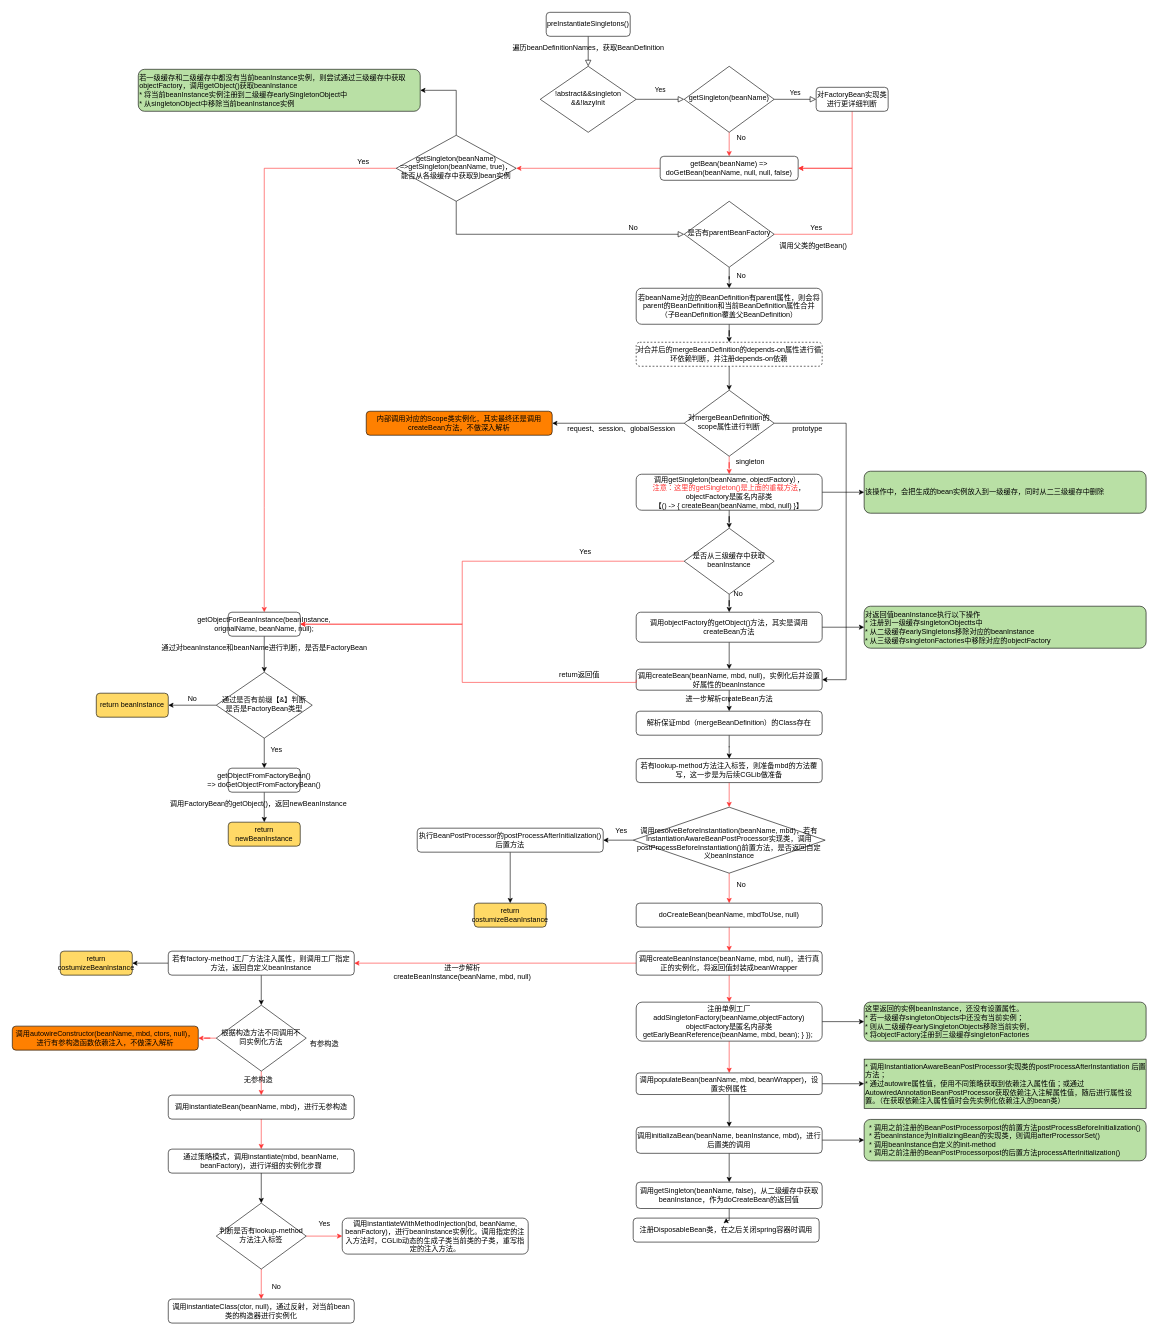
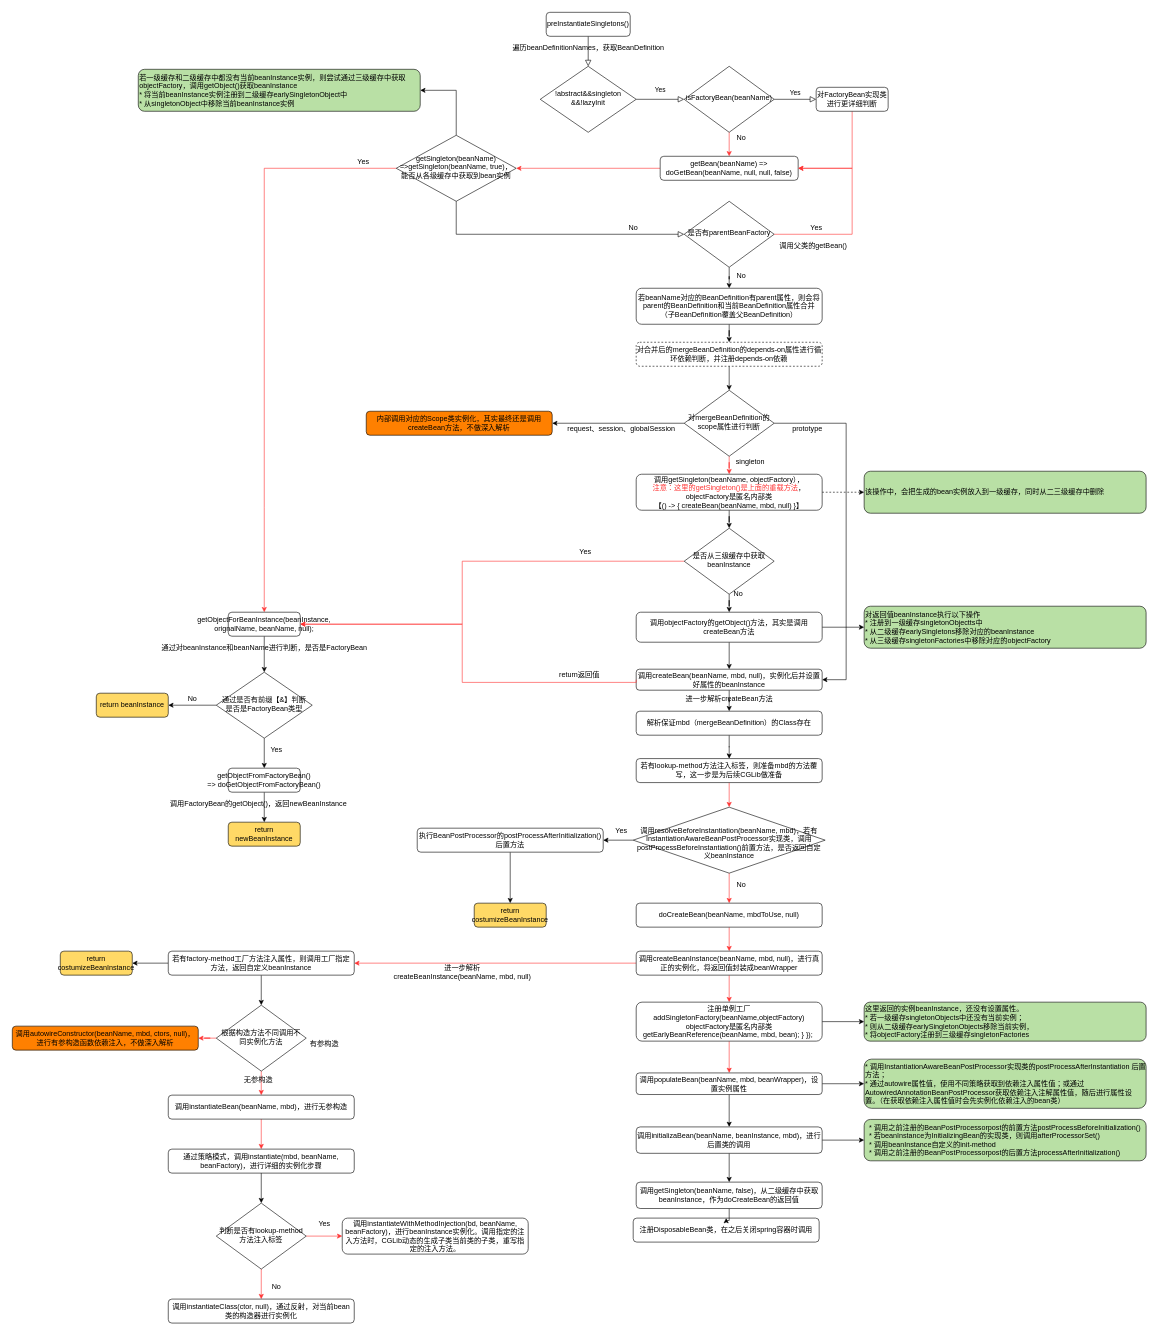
node "getSingleton(beanName)": label "getSingleton(beanName)" -> "isFactoryBean(beanName)"
edge "调用getSingleton(beanName, objectFactory）， 注意：这里的getSingleton()是上面的重载方法，objectFactory是匿名内部类 【() -> { createBean(beanName, mbd, null) }】" -> "该操作中，会把生成的bean实例放入到一级缓存，同时从二三级缓存中删除": style solid -> dashed
node "* 调用InstantiationAwareBeanPostProcessor实现类的postProcessAfterInstantiation 后置方法； * 通过autowire属性值，使用不同策略获取到依赖注入属性值；或通过AutowiredAnnotationBeanPostProcessor获取依赖注入注解属性值，随后进行属性设置。（在获取依赖注入属性值时会先实例化依赖注入的bean类）": shape rectangle -> rounded rectangle
